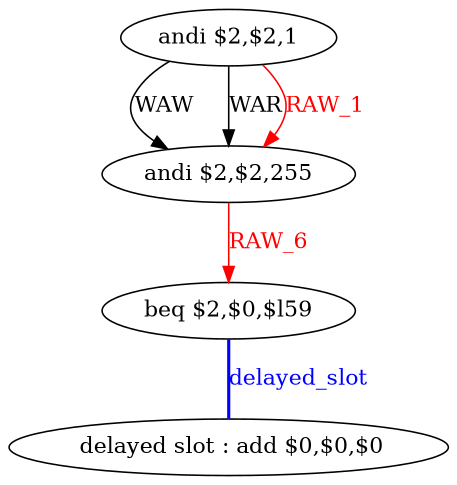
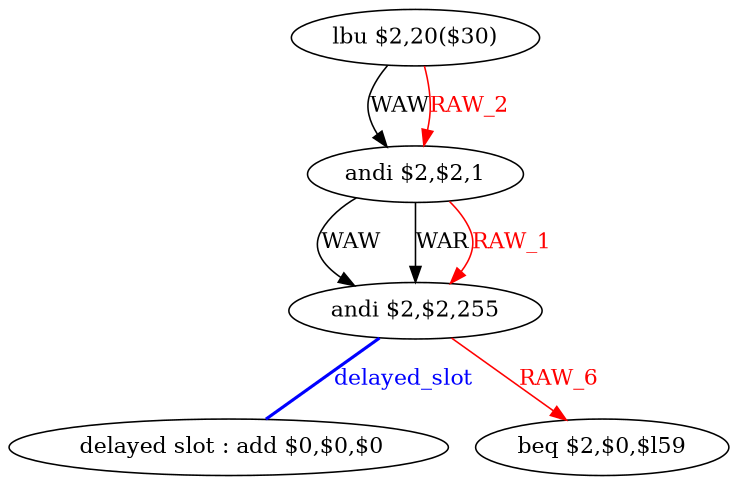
node "lbu $2,20($30)": added
edge "beq $2,$0,$l59" -- "delayed slot : add $0,$0,$0": now "andi $2,$2,255" -- "delayed slot : add $0,$0,$0"
